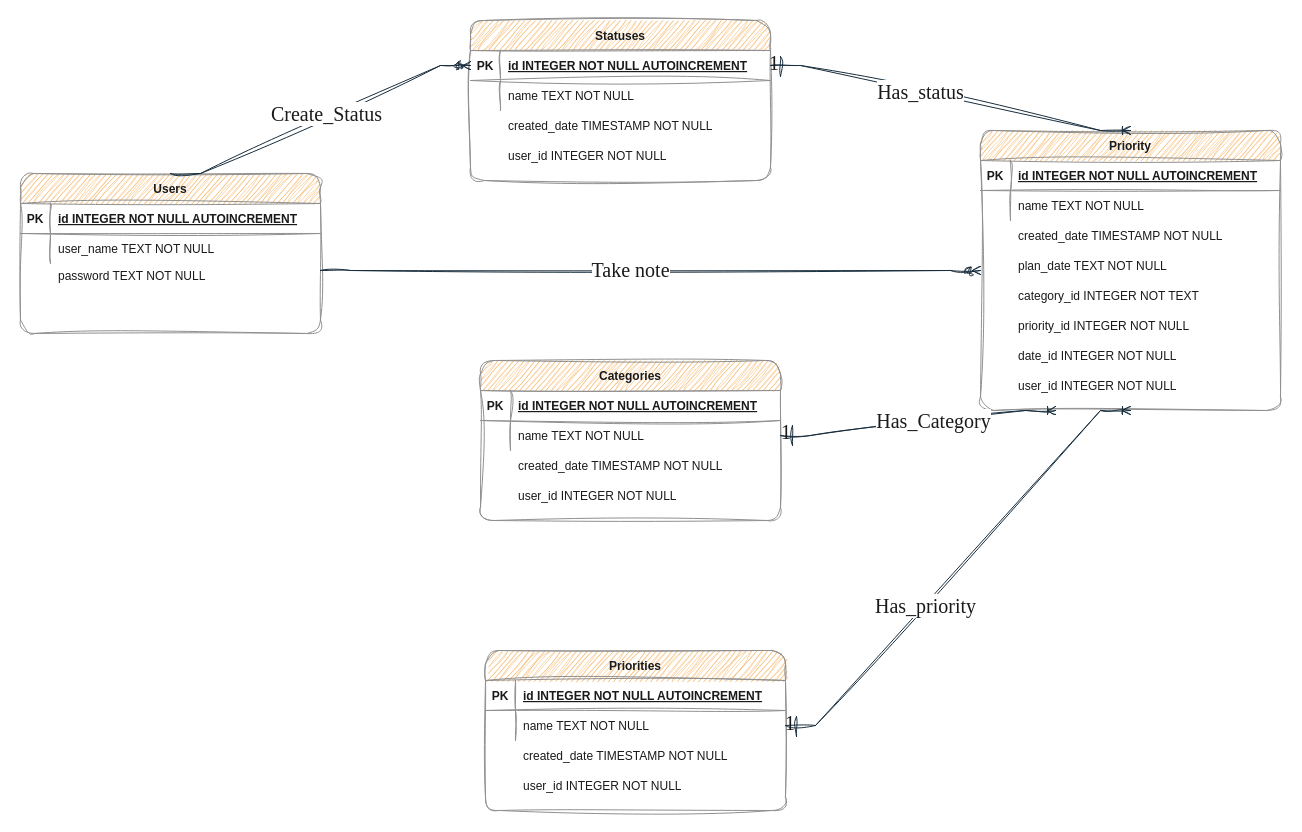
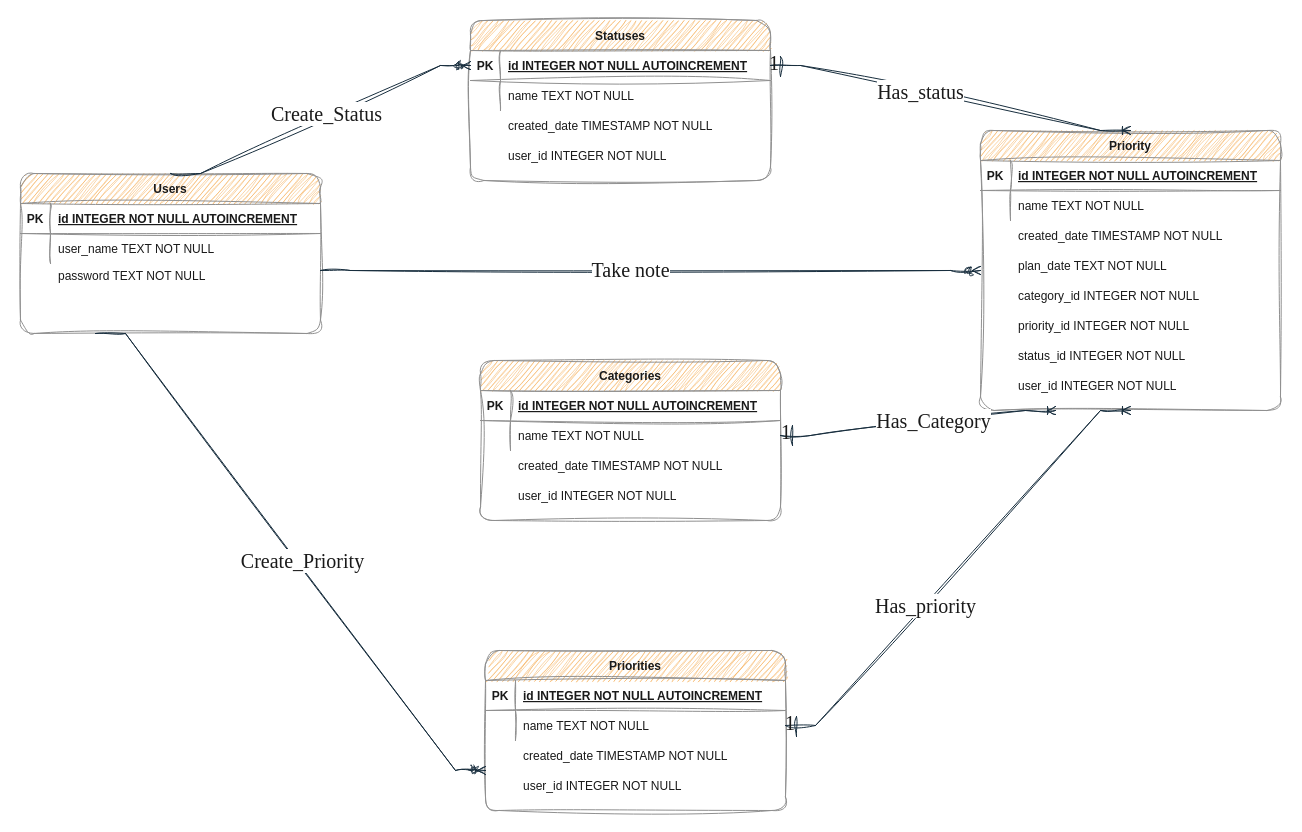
node "category_id INTEGER NOT TEXT": label "category_id INTEGER NOT TEXT" -> "category_id INTEGER NOT NULL"
node "date_id INTEGER NOT NULL": label "date_id INTEGER NOT NULL" -> "status_id INTEGER NOT NULL"
edge "Users" -> "Priorities": added, label "Create_Priority"
